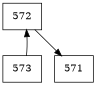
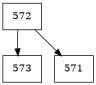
edge "573" -> "572": reversed
